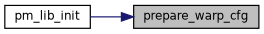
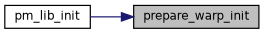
node "prepare_warp_cfg": label "prepare_warp_cfg" -> "prepare_warp_init"
